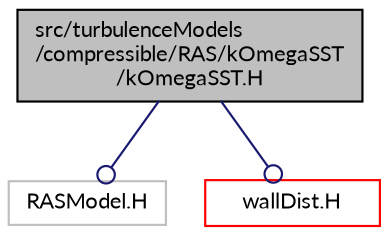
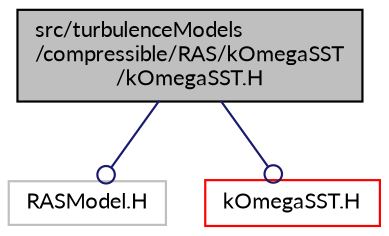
node "wallDist.H": label "wallDist.H" -> "kOmegaSST.H"
